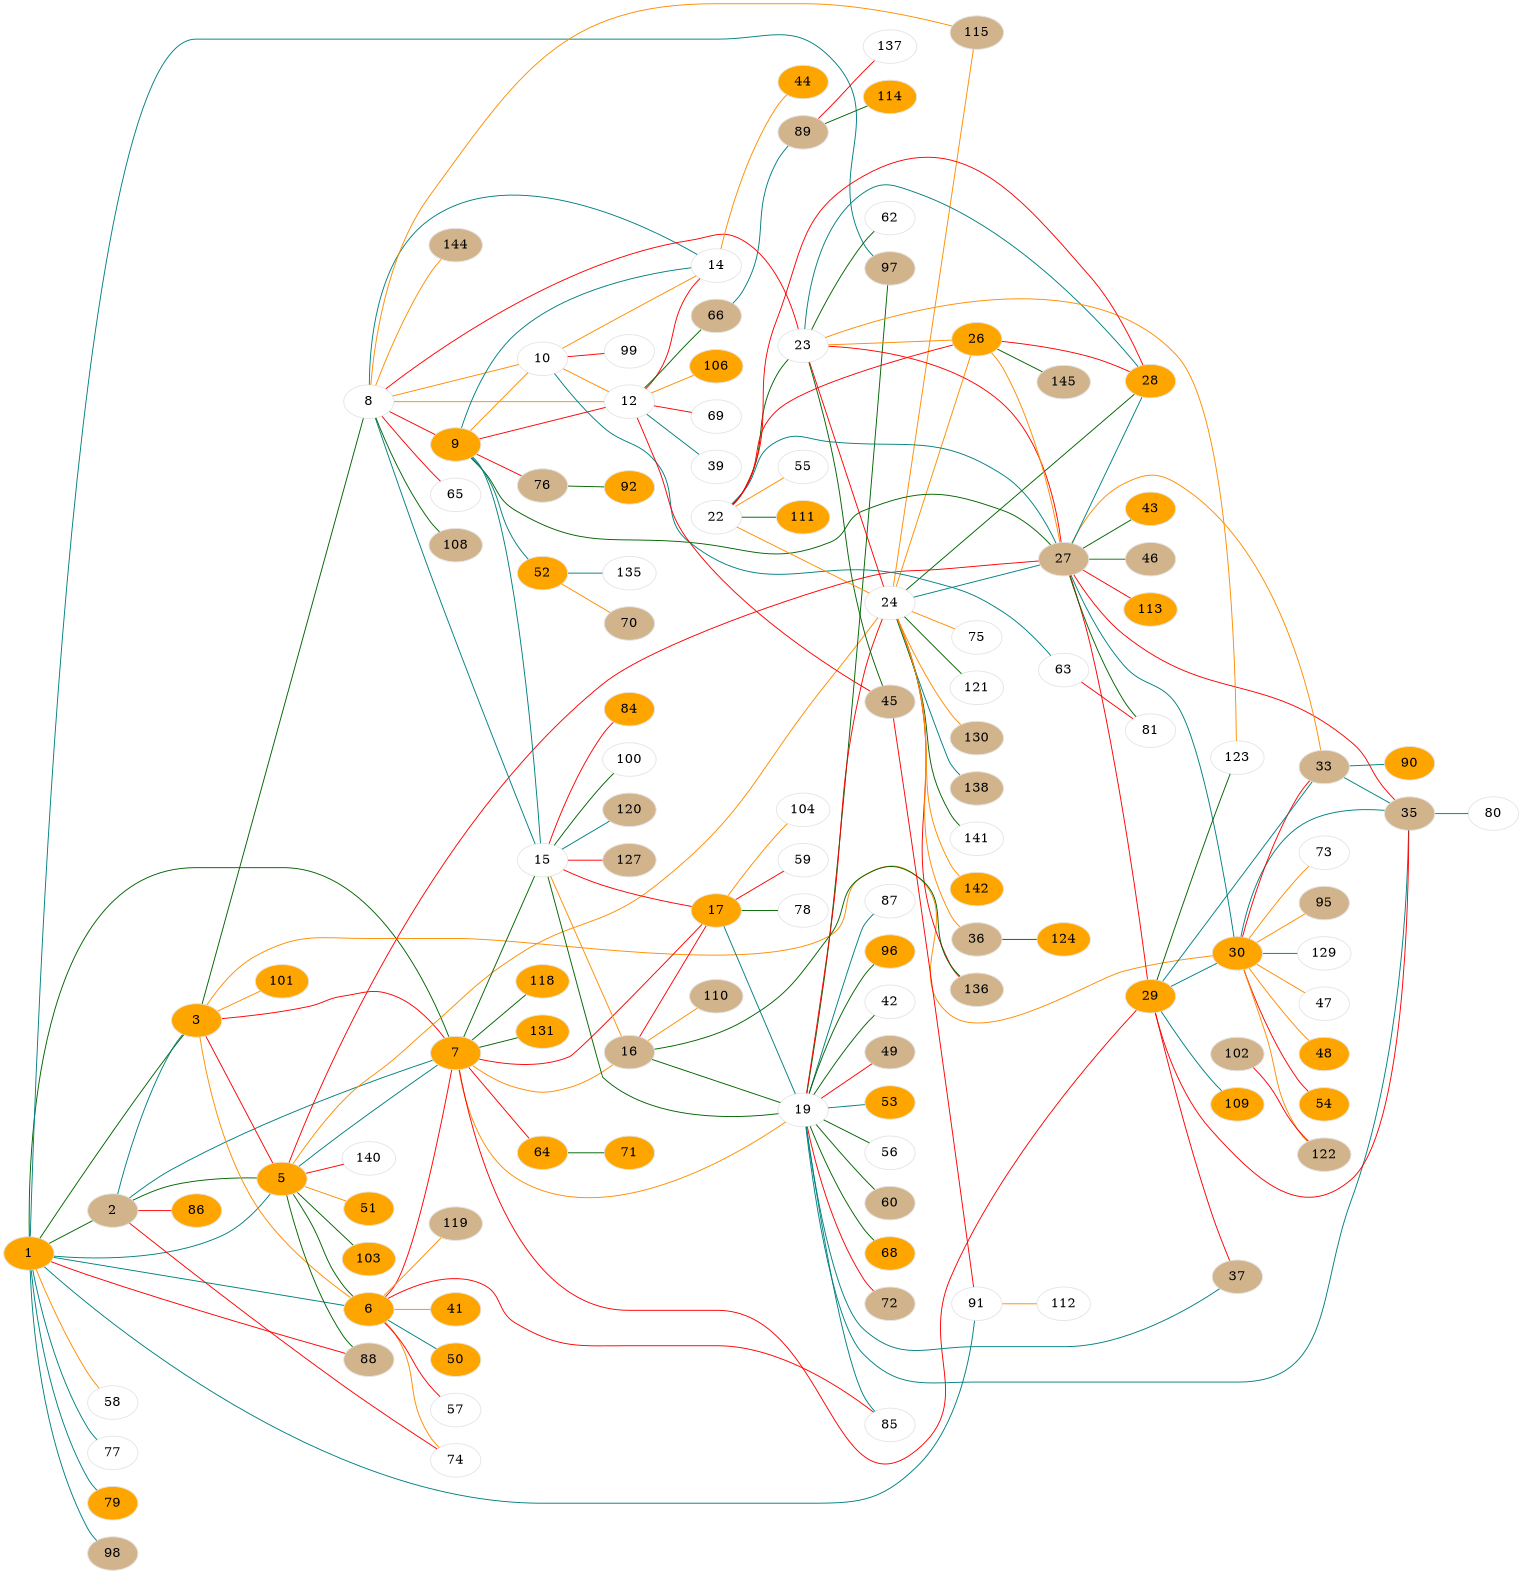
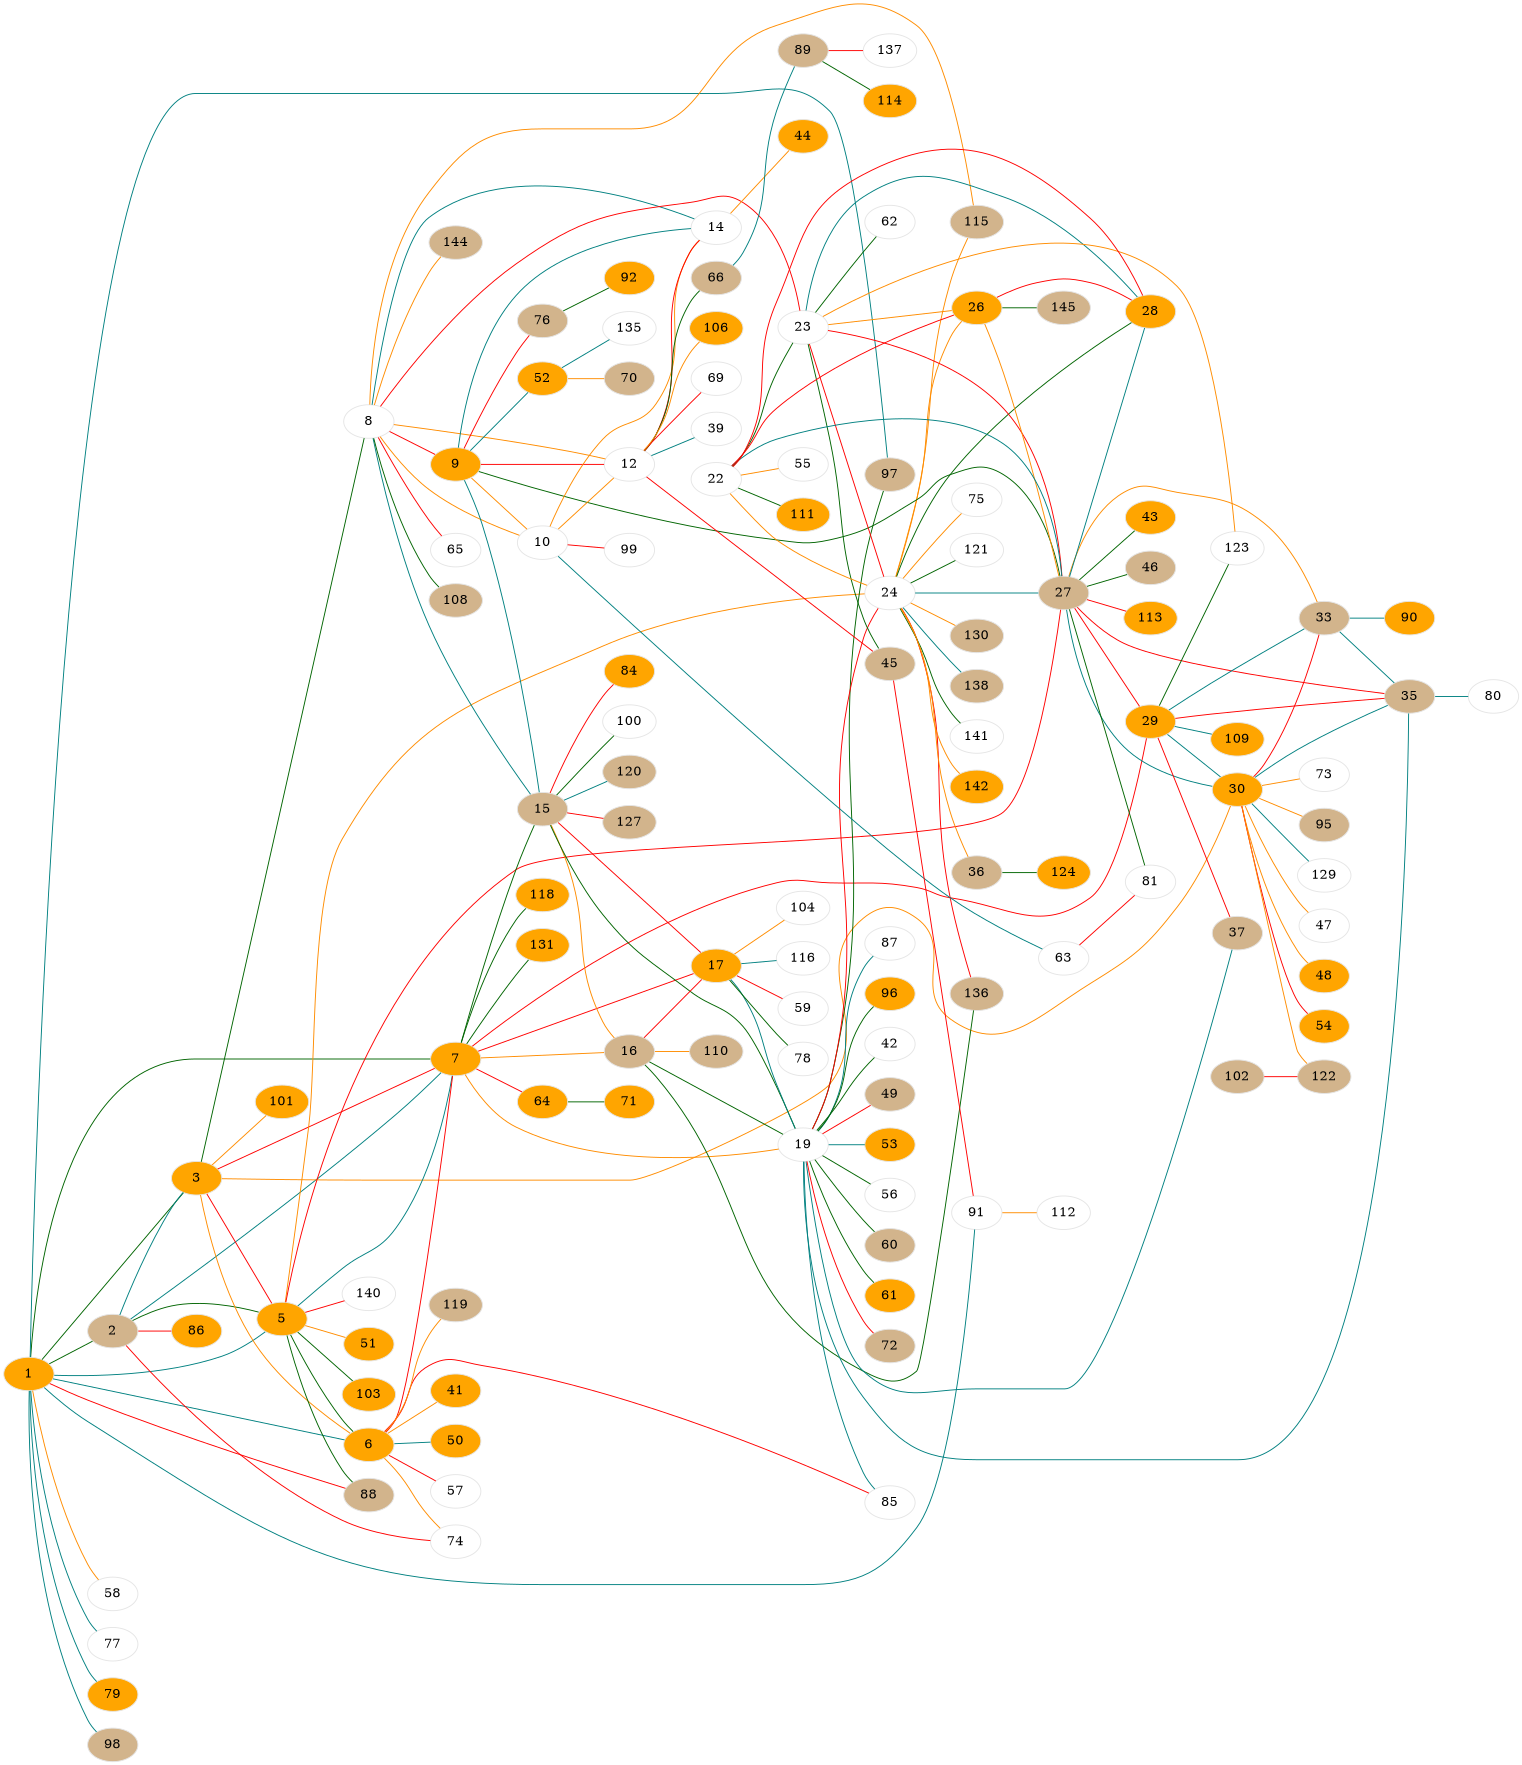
node "15": fillcolor white -> tan
node "116": added
node "68": label "68" -> "61"
